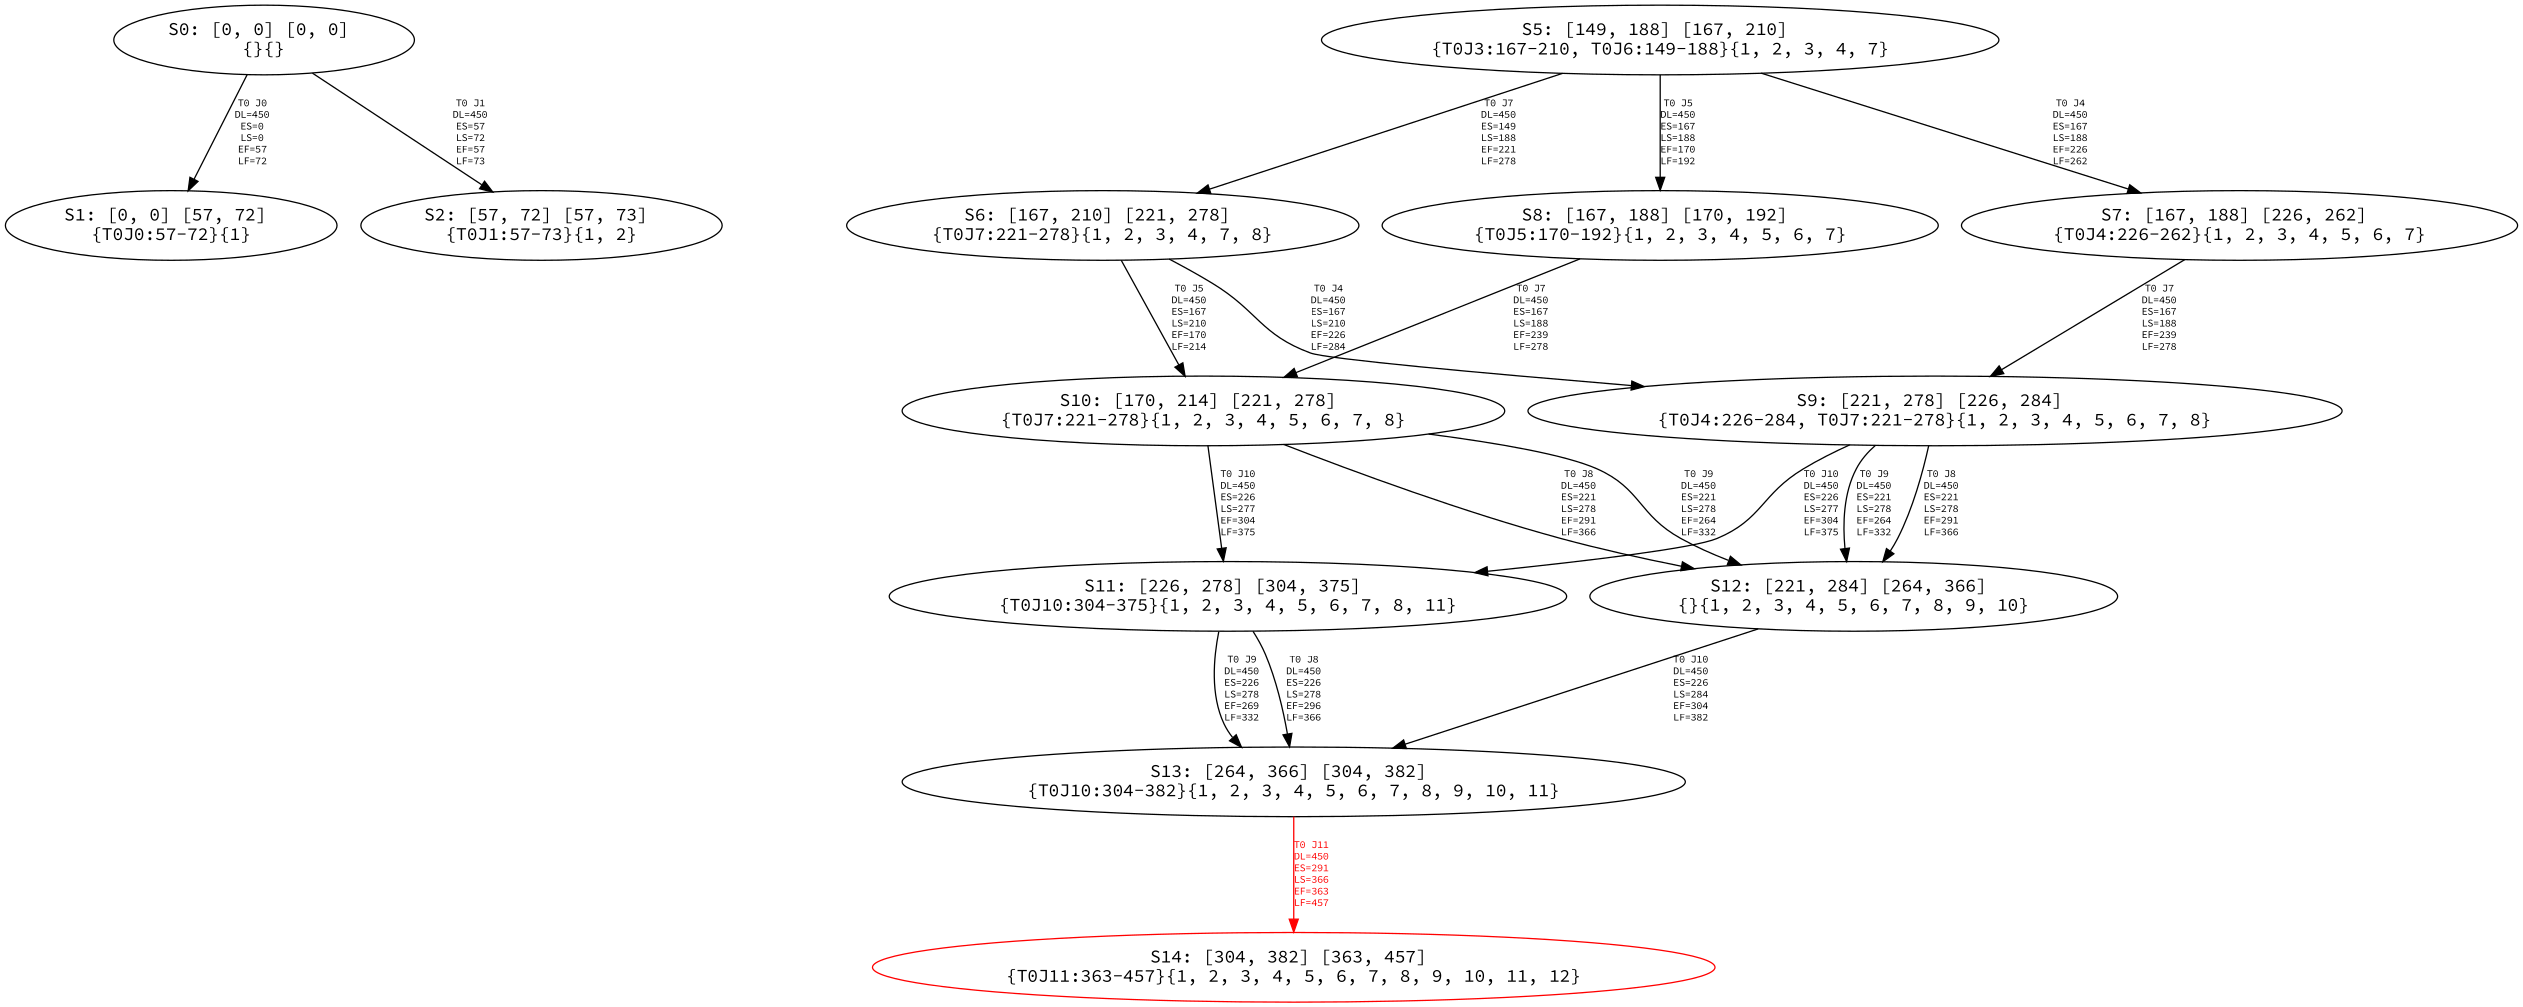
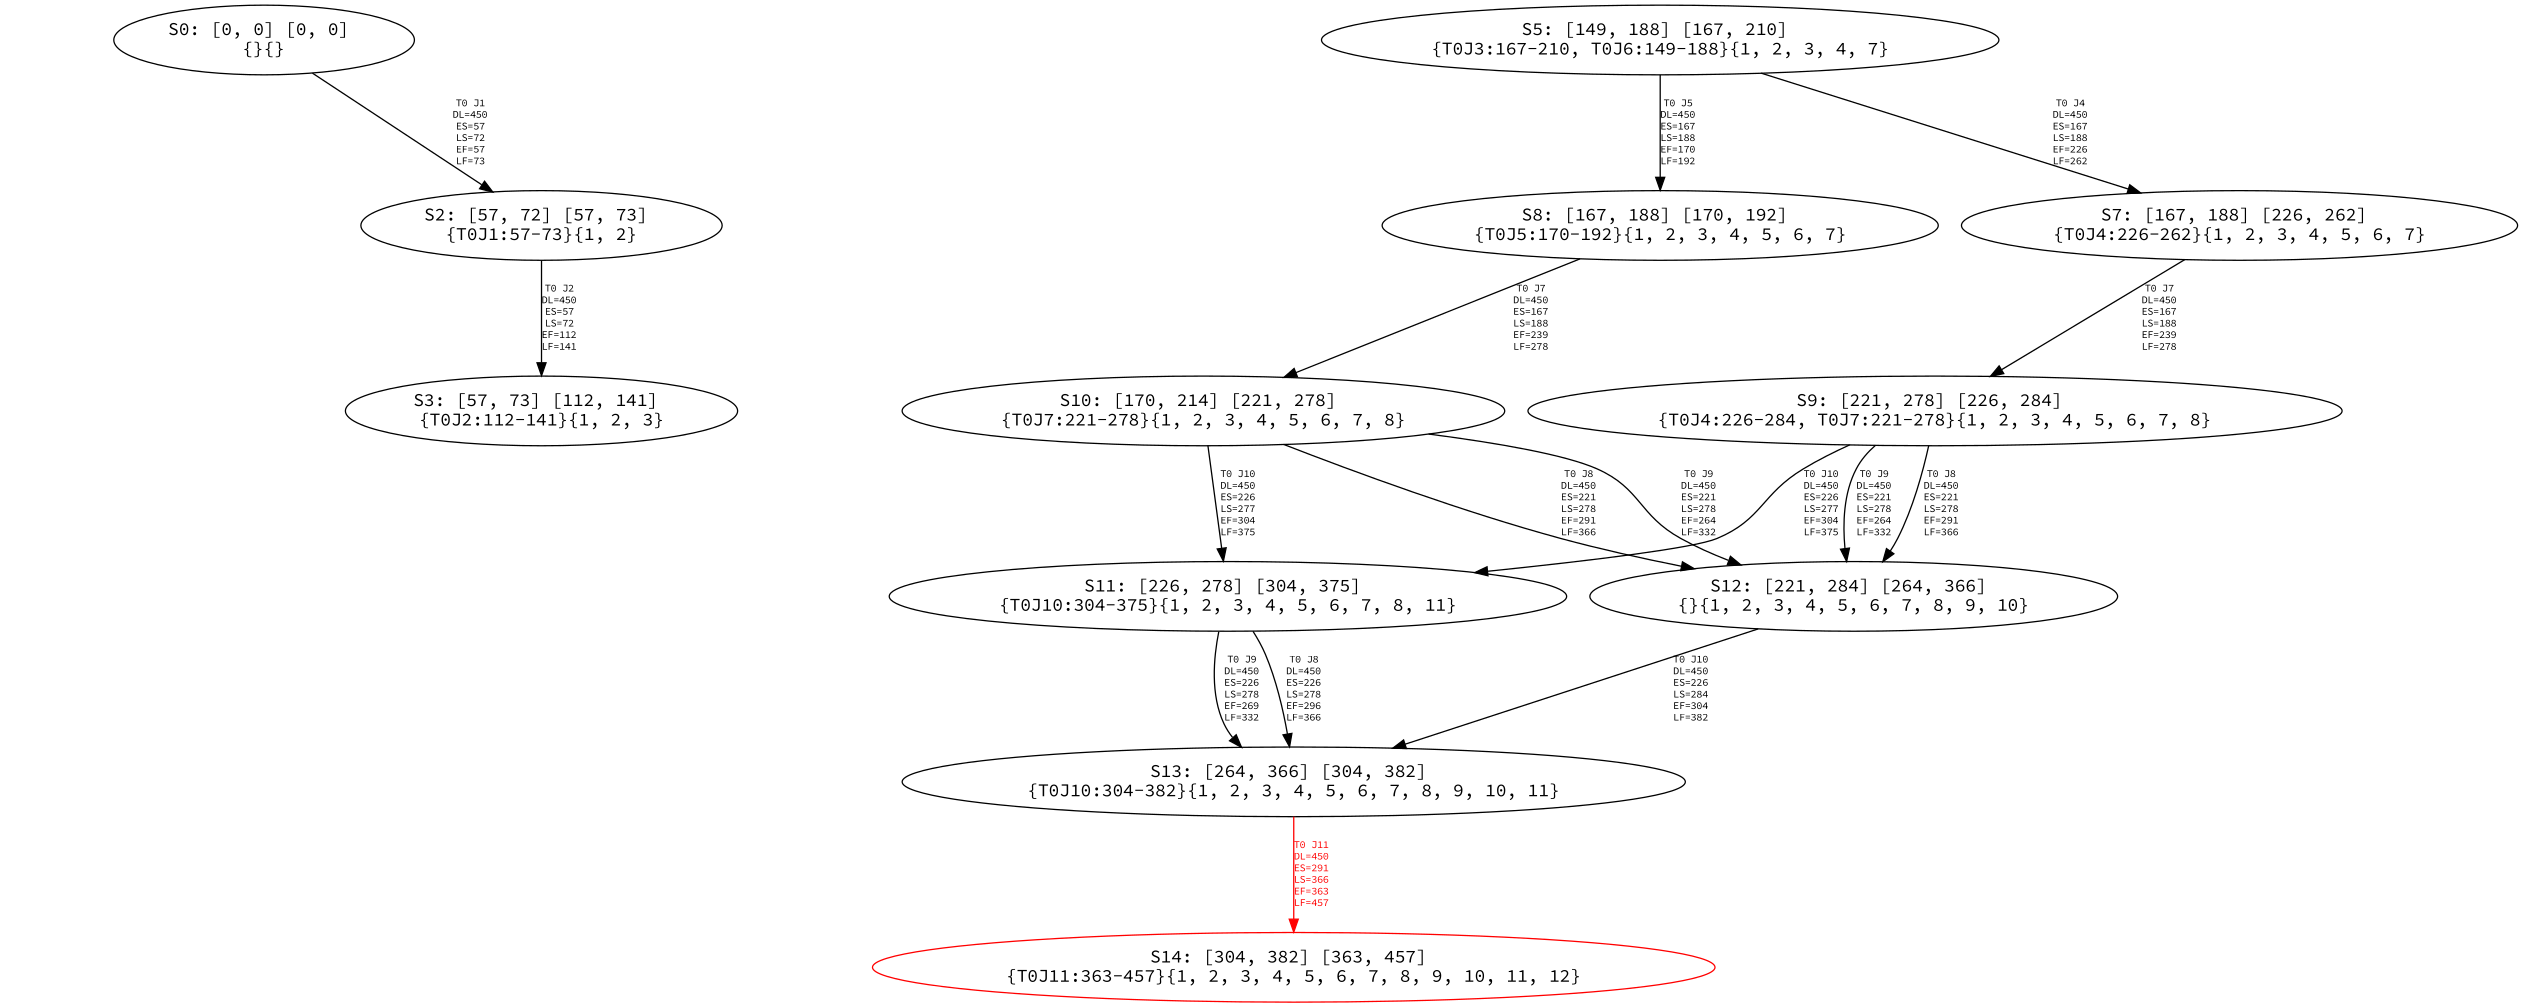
node "S1: [0, 0] [57, 72] {T0J0:57-72}{1}": removed
node "S6: [167, 210] [221, 278] {T0J7:221-278}{1, 2, 3, 4, 7, 8}": removed
node "S3: [57, 73] [112, 141] {T0J2:112-141}{1, 2, 3}": added
